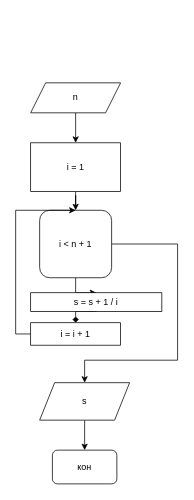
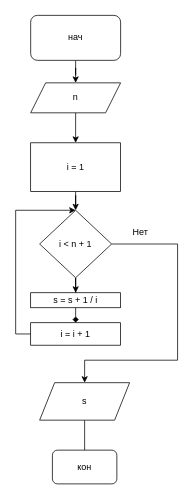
node "нач": added
edge "нач" -> "n": added
node "Нет": added
node "i < n + 1": shape rounded rectangle -> diamond
node "s = s + 1 / i": size 131x19 -> 90x15
edge "s" -> "кон": arrowhead classic -> none
